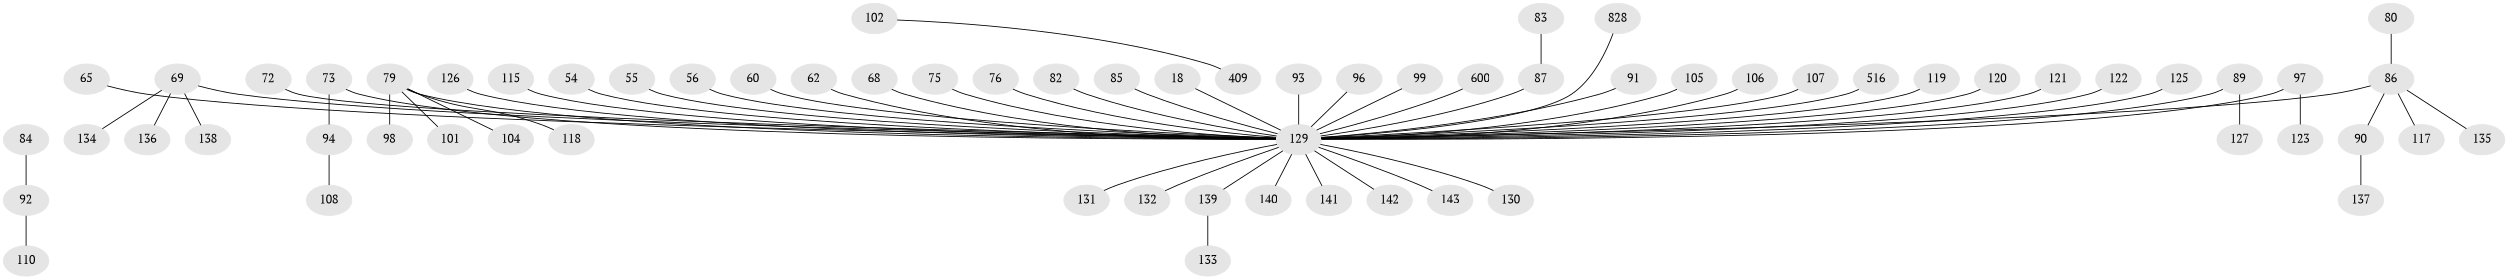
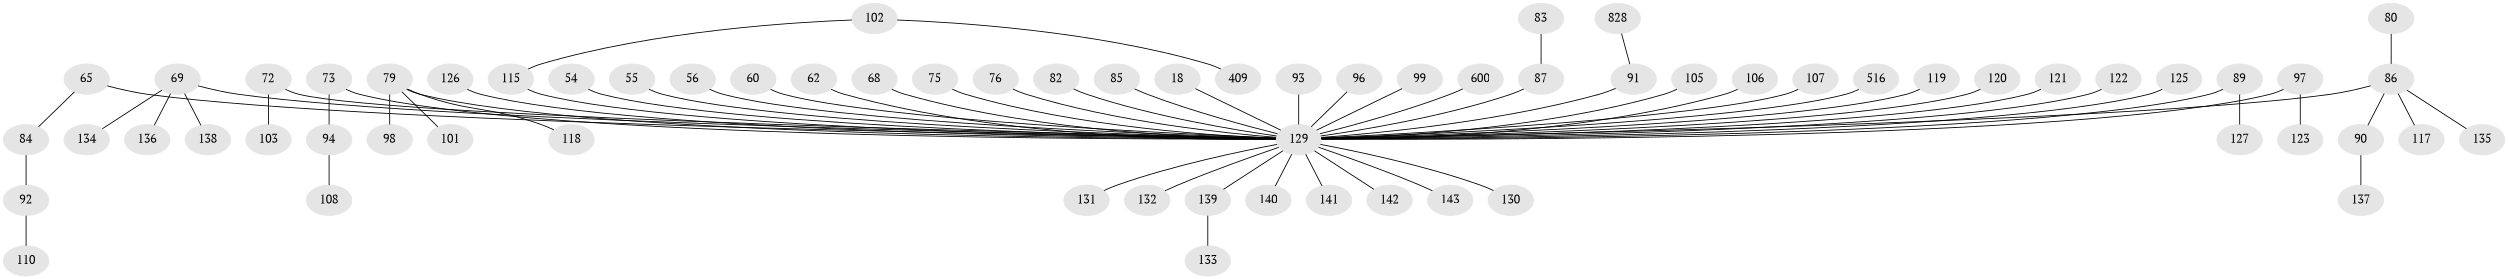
edge "102" -- "115": added
edge "828" -- "129": now "828" -- "91"
edge "65" -- "84": added
node "103": added
node "104": removed
